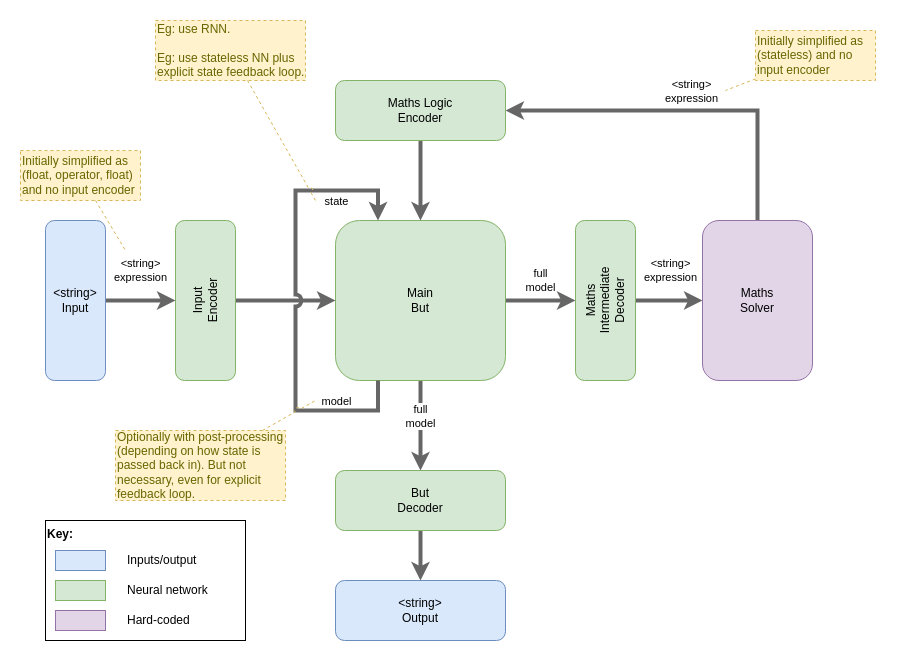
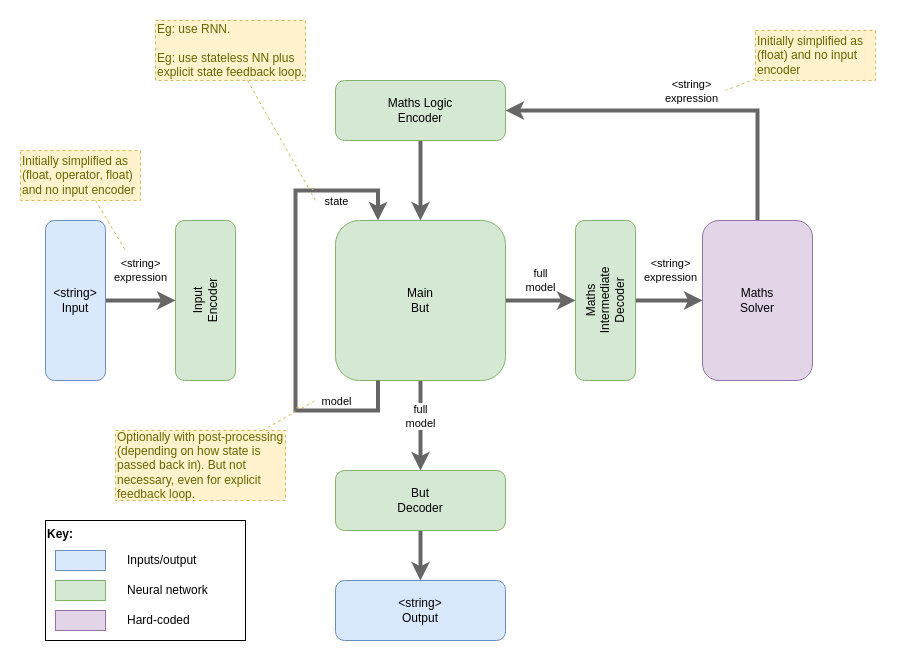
node "Initially simplified as (stateless) and no input encoder": label "Initially simplified as (stateless) and no input encoder" -> "Initially simplified as (float) and no input encoder"
edge "Input Encoder" -> "Main But": removed
